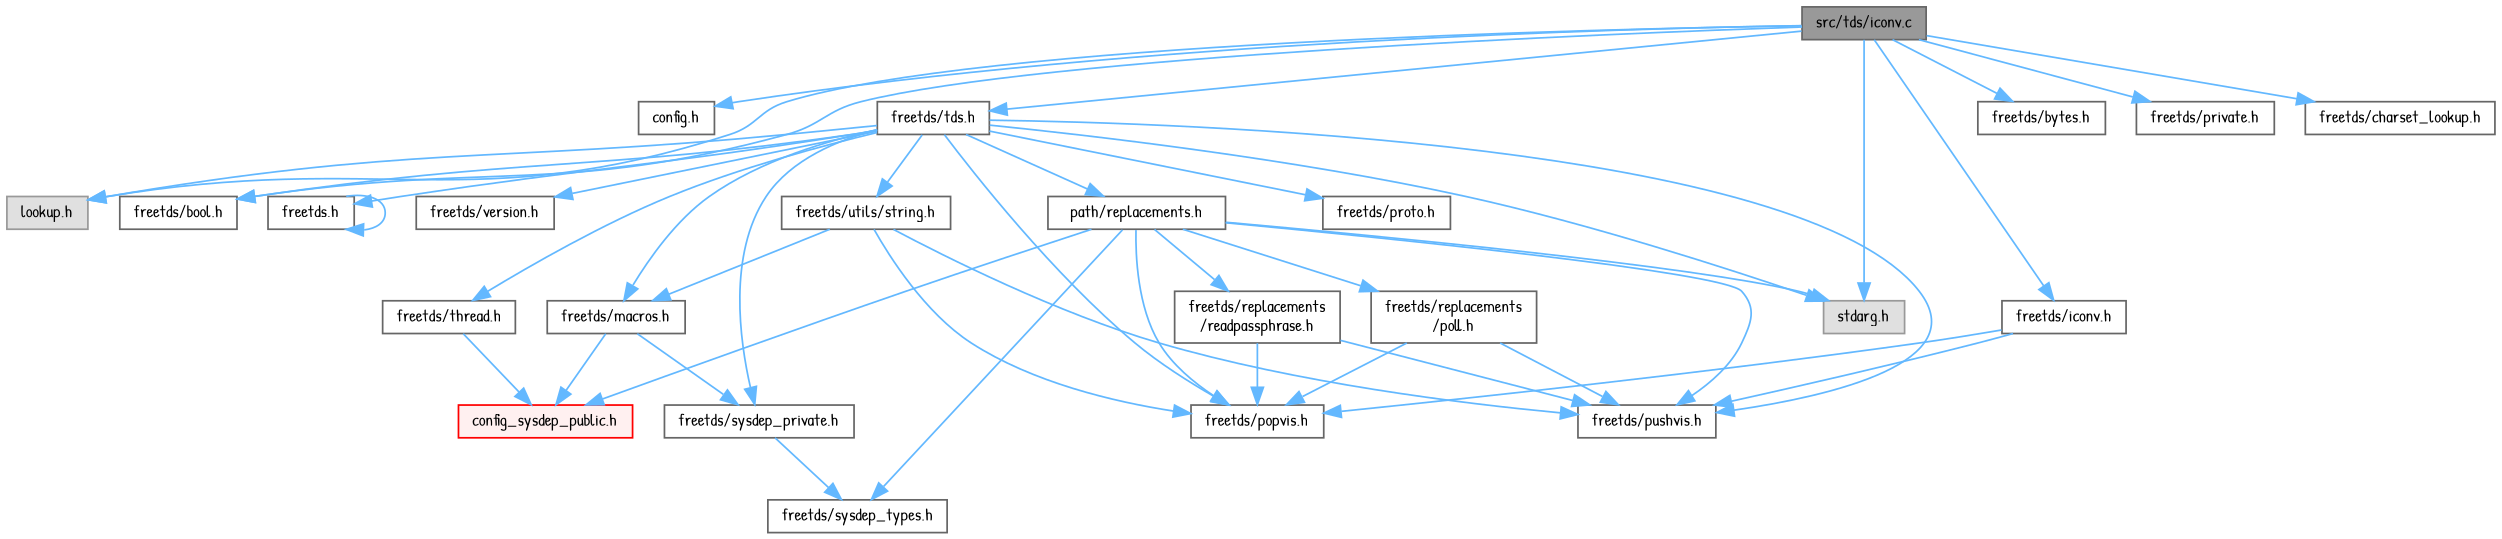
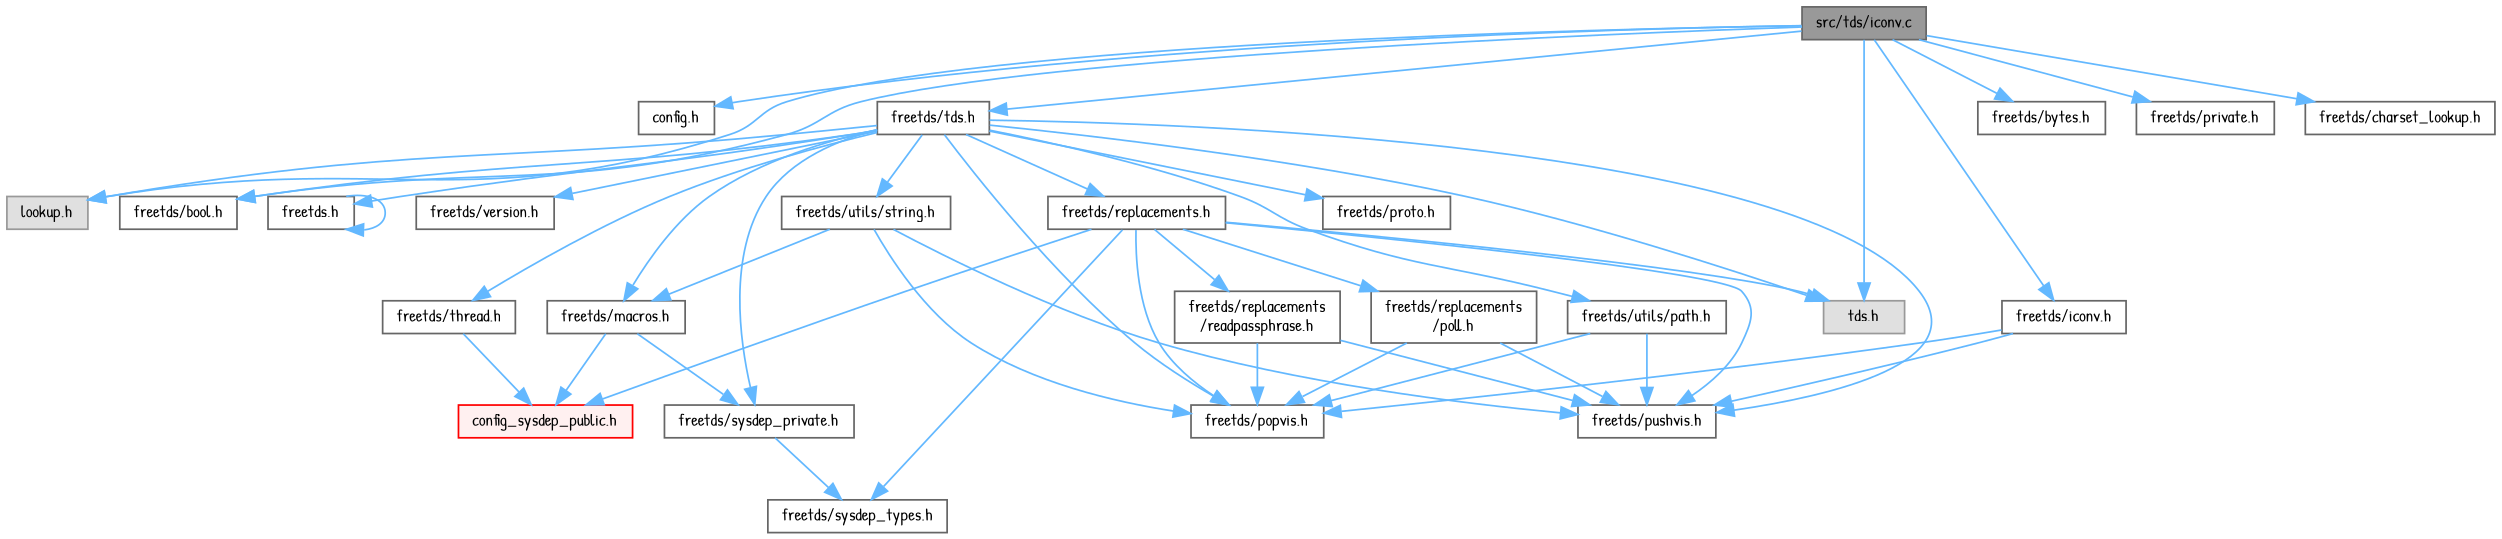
node "path/replacements.h": label "path/replacements.h" -> "freetds/replacements.h"
node "freetds/utils/path.h": added
node "stdarg.h": label "stdarg.h" -> "tds.h"
